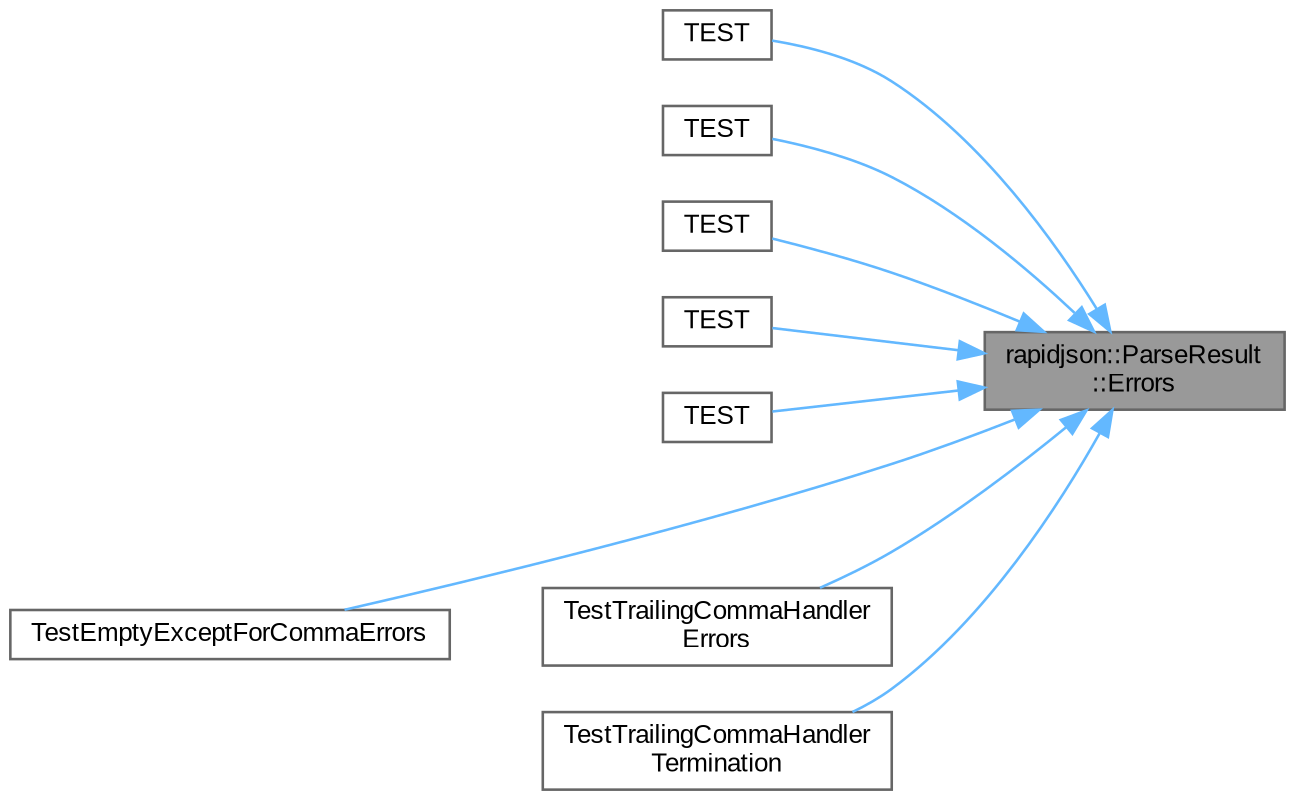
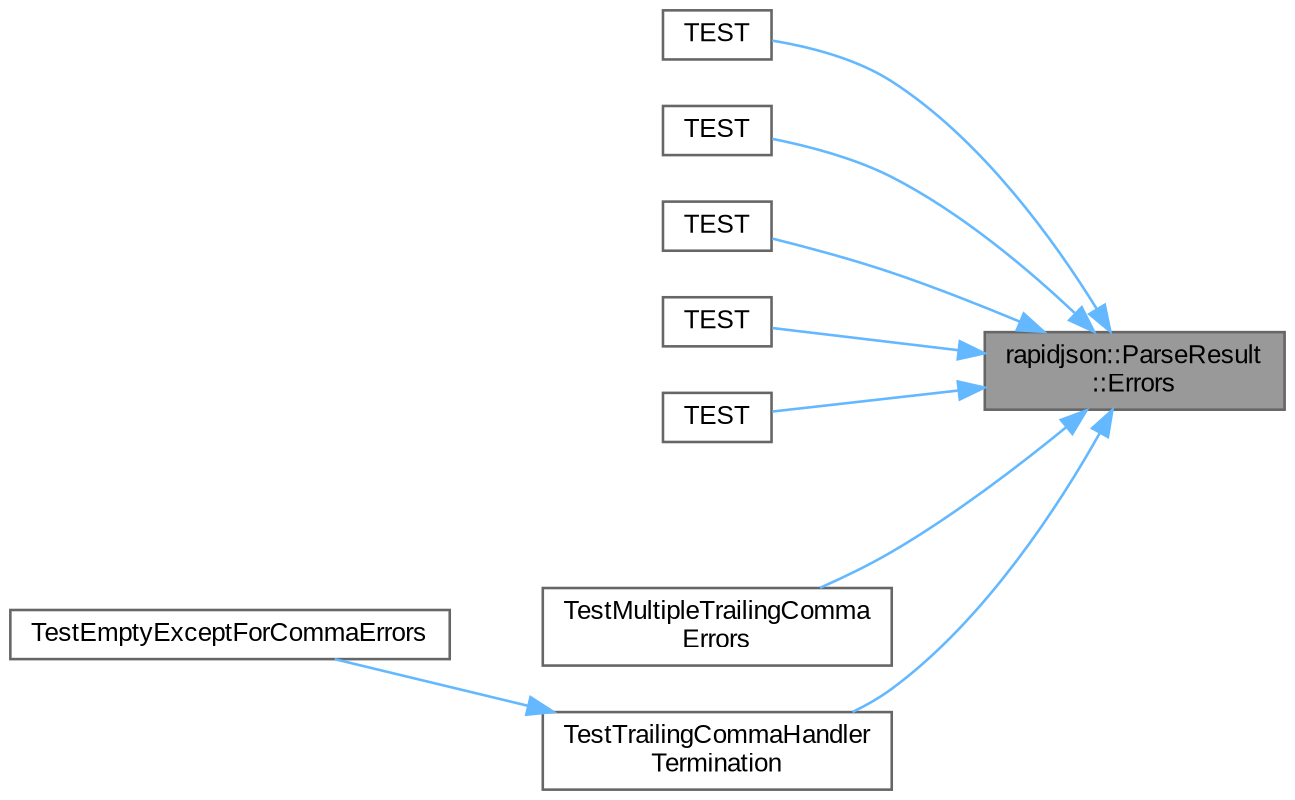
edge "TestEmptyExceptForCommaErrors" -> "rapidjson::ParseResult ::Errors": now "TestEmptyExceptForCommaErrors" -> "TestTrailingCommaHandler Termination"
node "TestTrailingCommaHandler Errors": label "TestTrailingCommaHandler Errors" -> "TestMultipleTrailingComma Errors"
